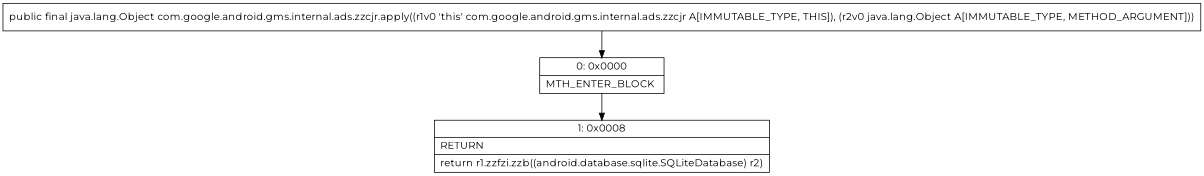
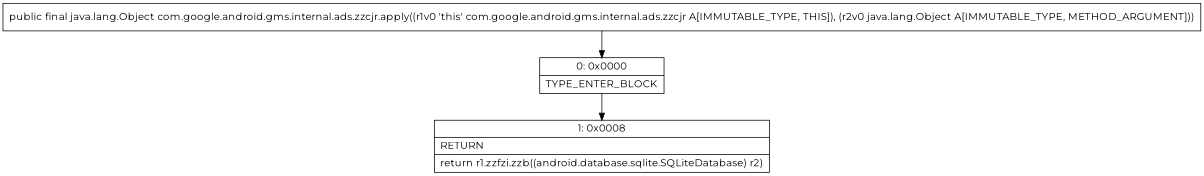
node "0: 0x0000": text "MTH_ENTER_BLOCK" -> "TYPE_ENTER_BLOCK"
